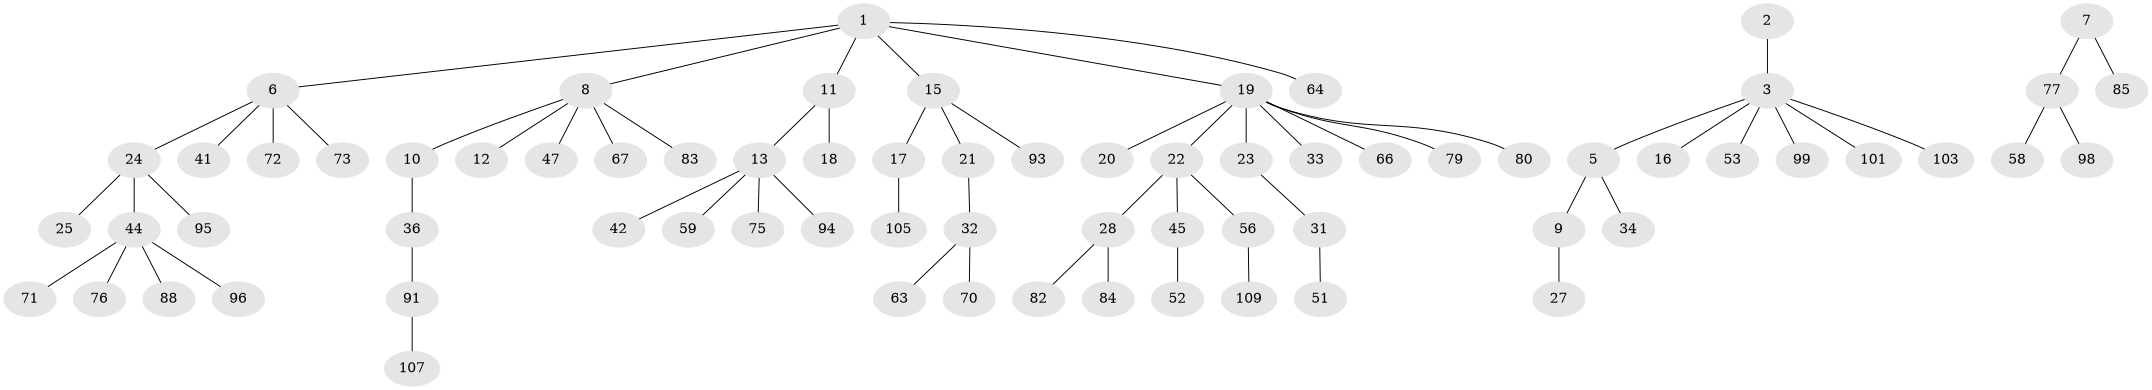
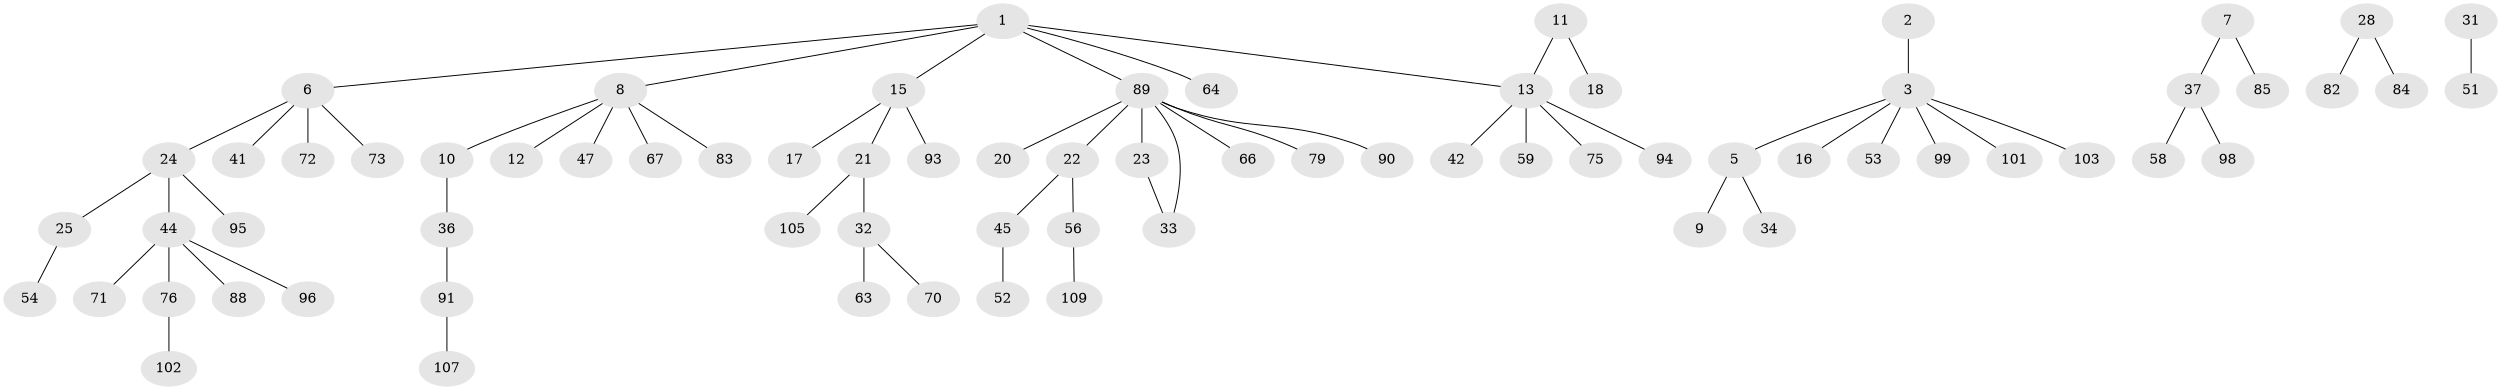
edge "1" -- "11": now "1" -- "13"
node "19": label "19" -> "89"
node "77": label "77" -> "37"
node "80": label "80" -> "90"
edge "17" -- "105": now "21" -- "105"
edge "22" -- "28": removed
edge "23" -- "31": now "23" -- "33"
node "54": added
node "27": removed
node "102": added
